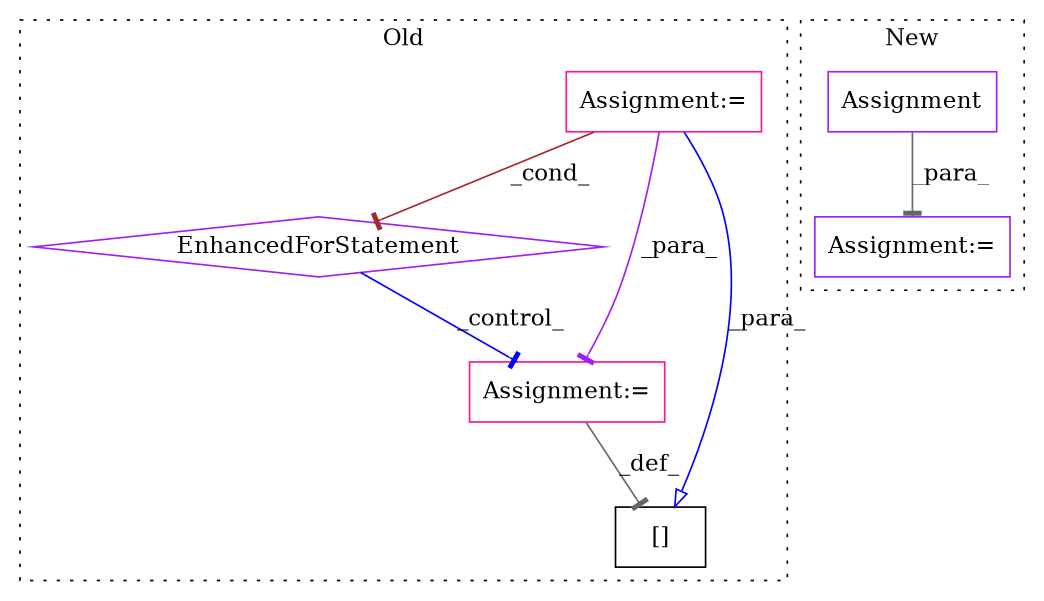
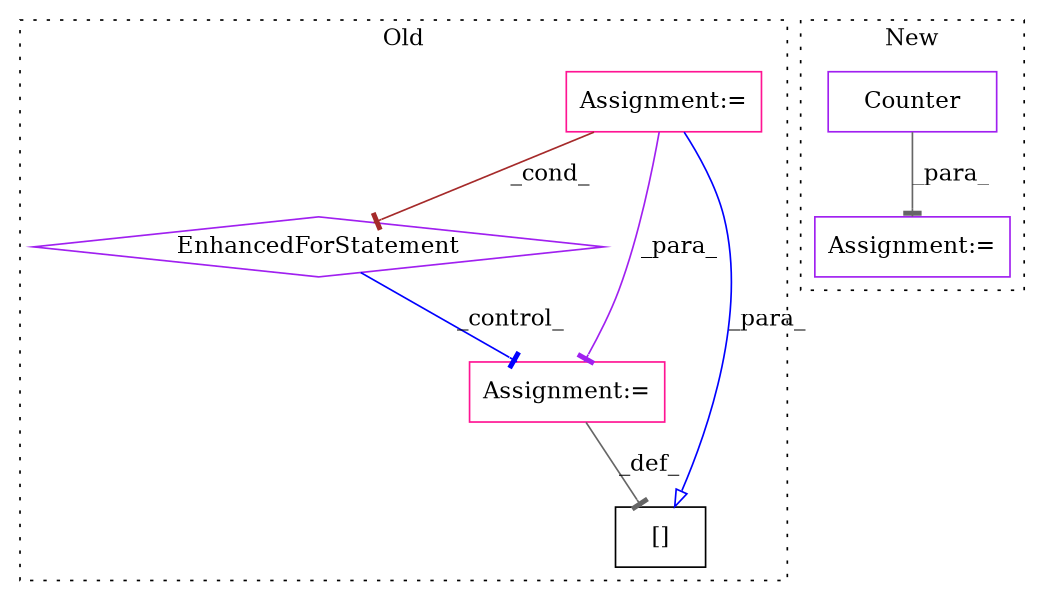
node "Assignment": label "Assignment" -> "Counter"
